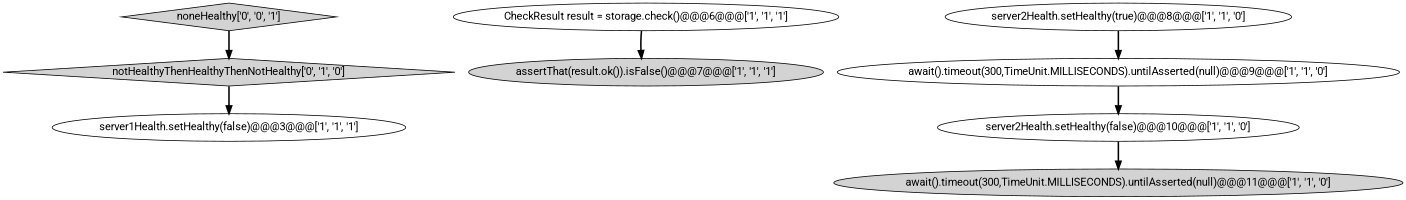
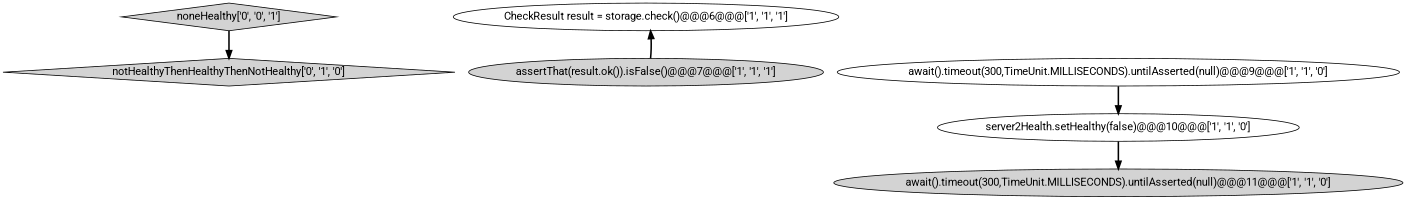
node "server2Health.setHealthy(true)@@@8@@@['1', '1', '0']": removed
edge "CheckResult result = storage.check()@@@6@@@['1', '1', '1']" -> "assertThat(result.ok()).isFalse()@@@7@@@['1', '1', '1']": reversed
node "server1Health.setHealthy(false)@@@3@@@['1', '1', '1']": removed
